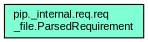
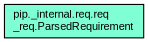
node "pip._internal.req.req _file.ParsedRequirement": label "pip._internal.req.req _file.ParsedRequirement" -> "pip._internal.req.req _req.ParsedRequirement"
